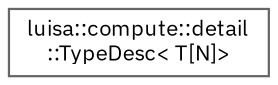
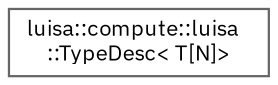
node "luisa::compute::detail ::TypeDesc< T[N]>": label "luisa::compute::detail ::TypeDesc< T[N]>" -> "luisa::compute::luisa ::TypeDesc< T[N]>"
